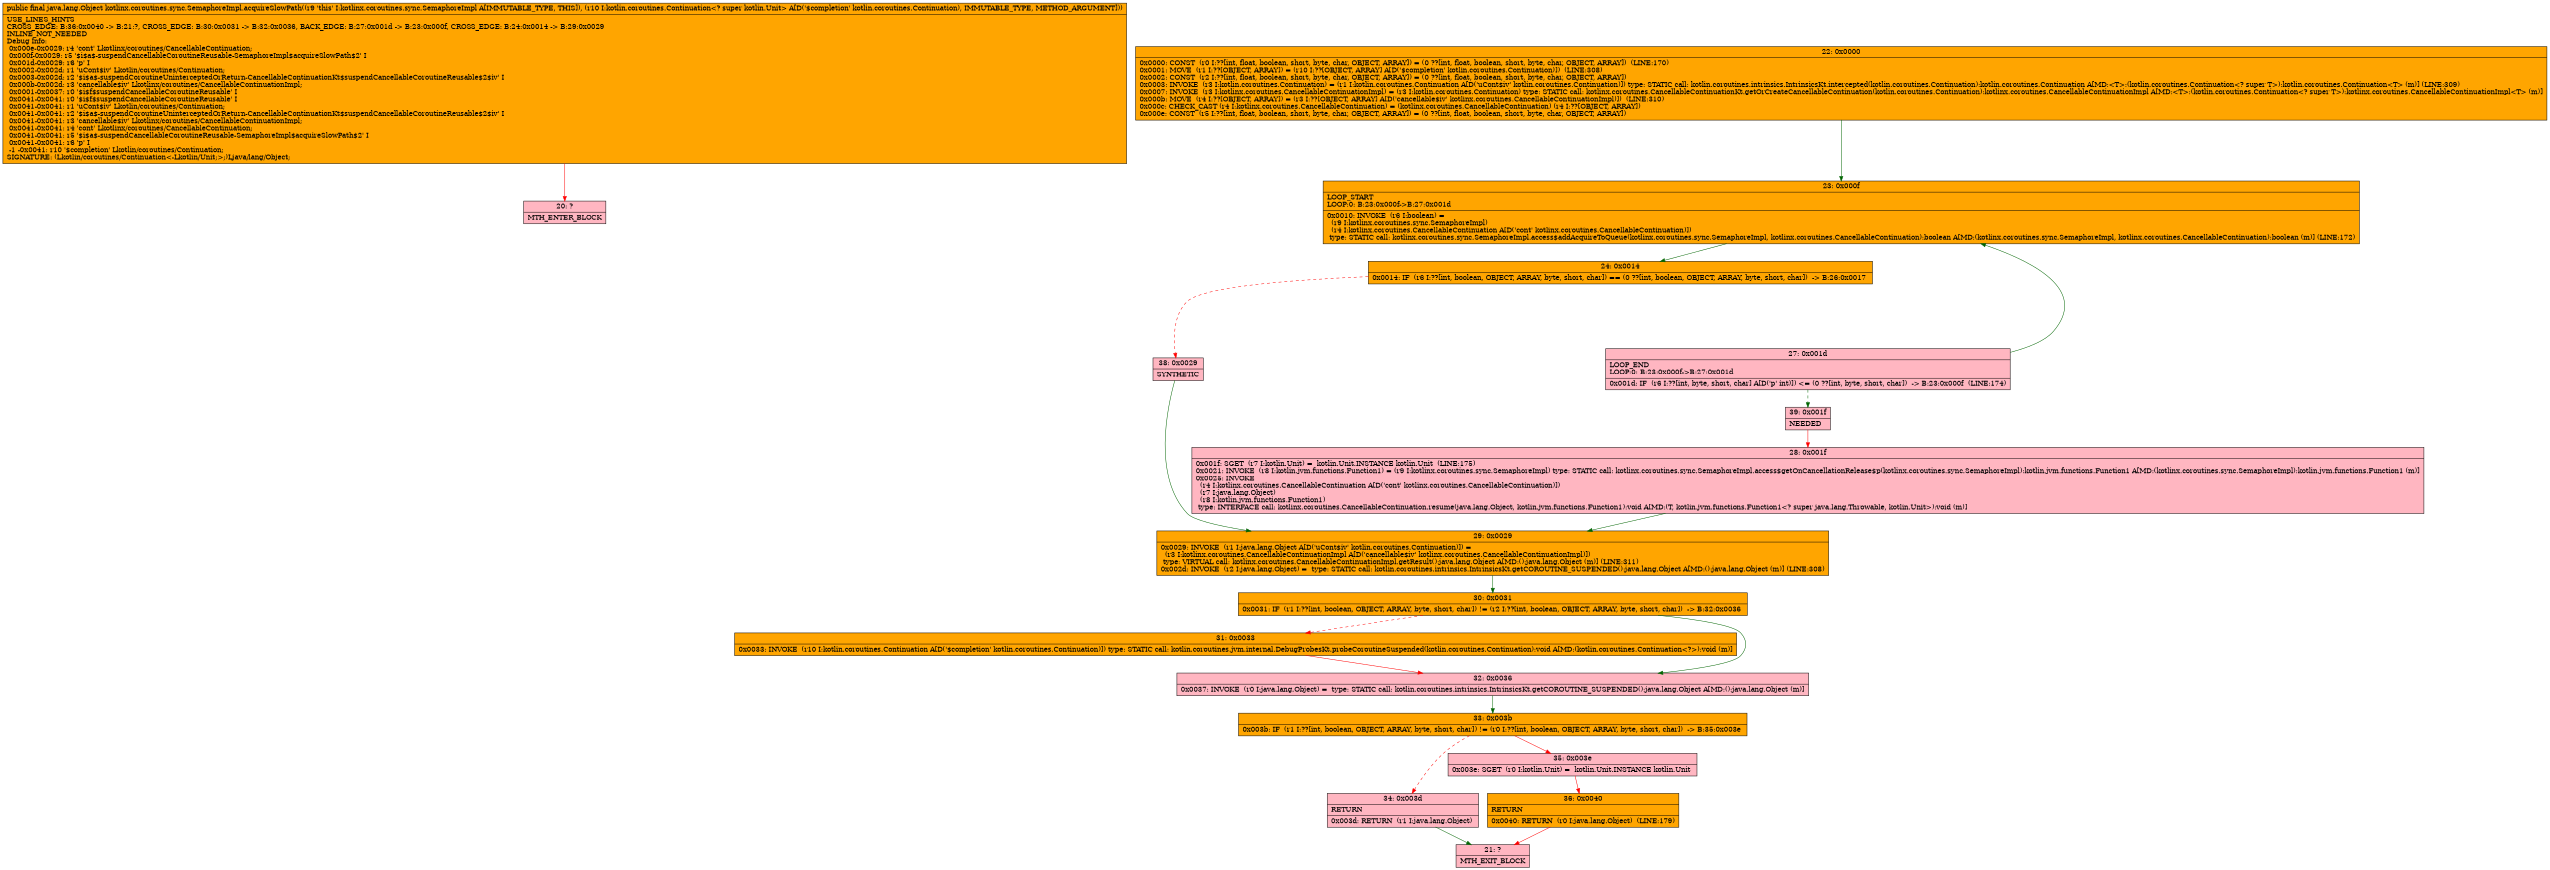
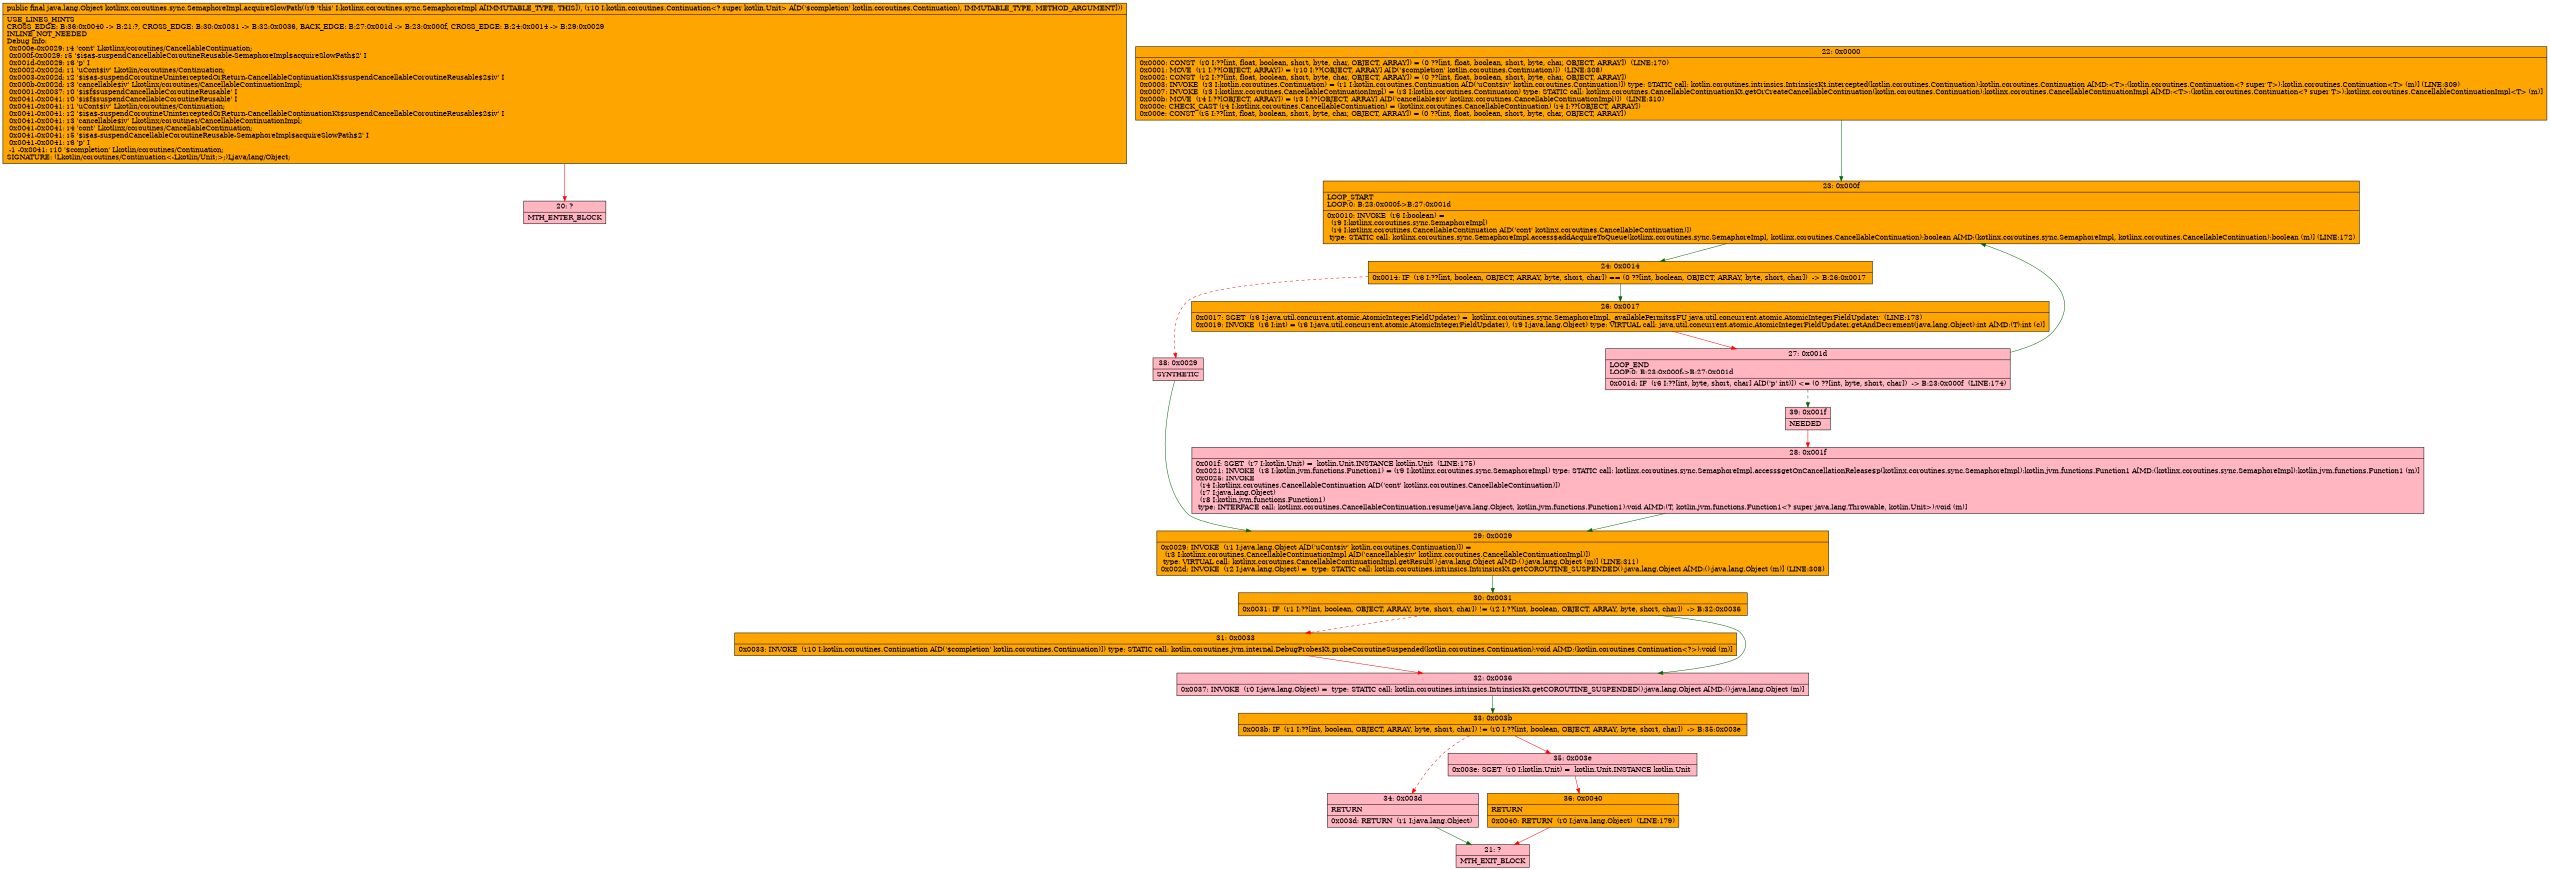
node "26: 0x0017": added
